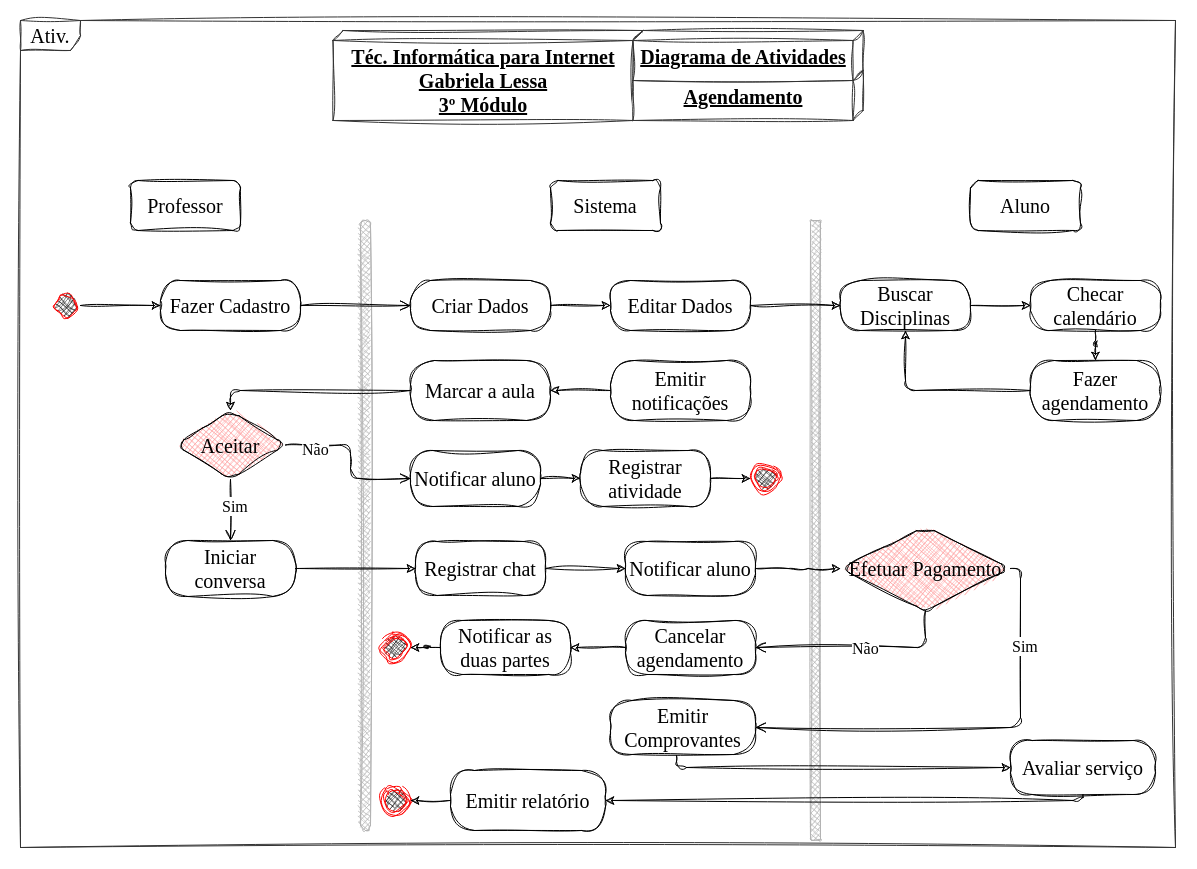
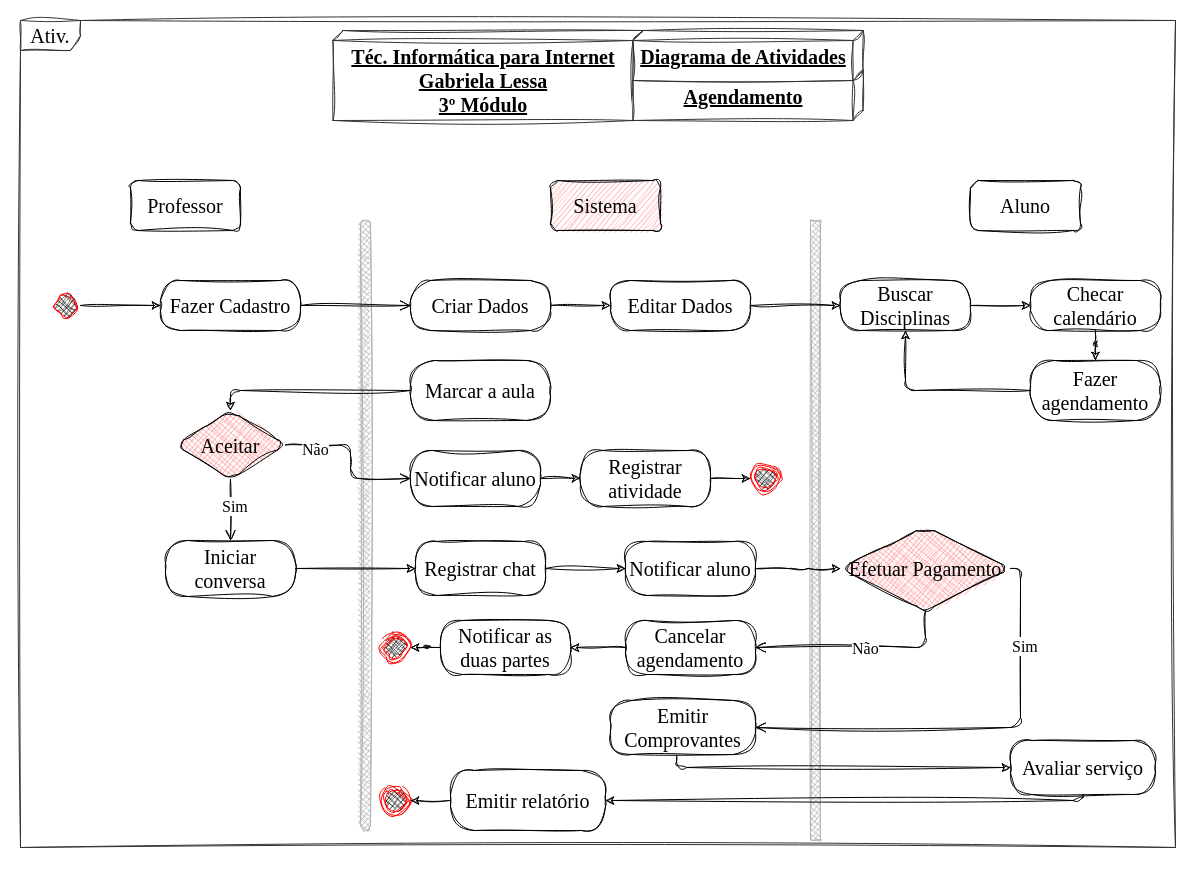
node "Sistema": fillcolor #ffffff -> #ff9999
edge "Emitir notificações" -> "Marcar a aula": removed
node "Emitir notificações": removed
